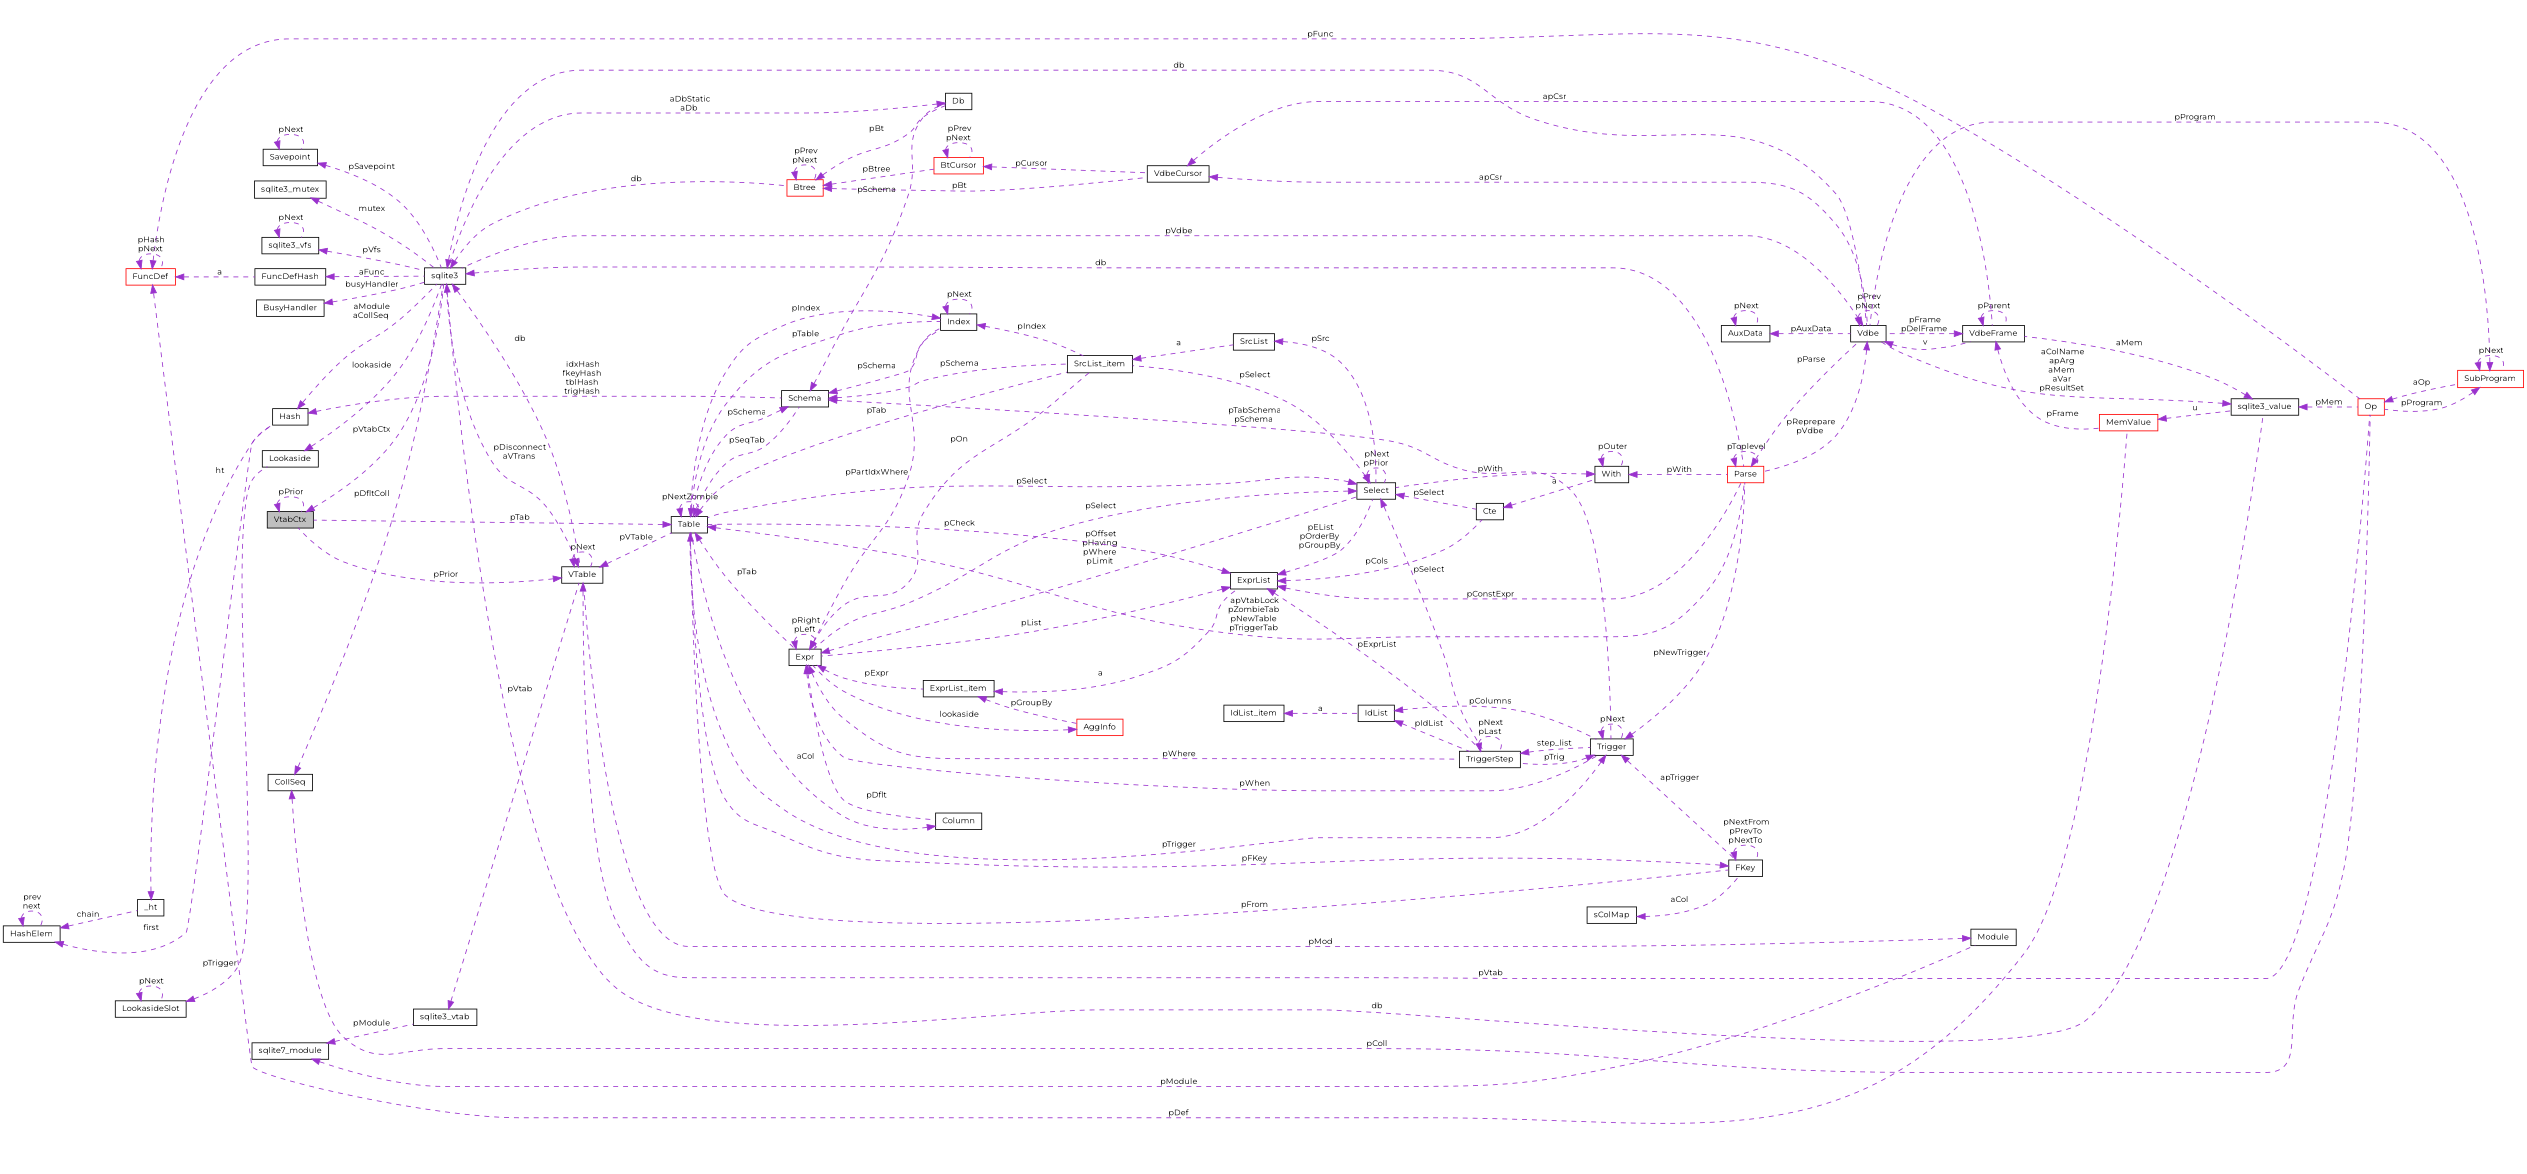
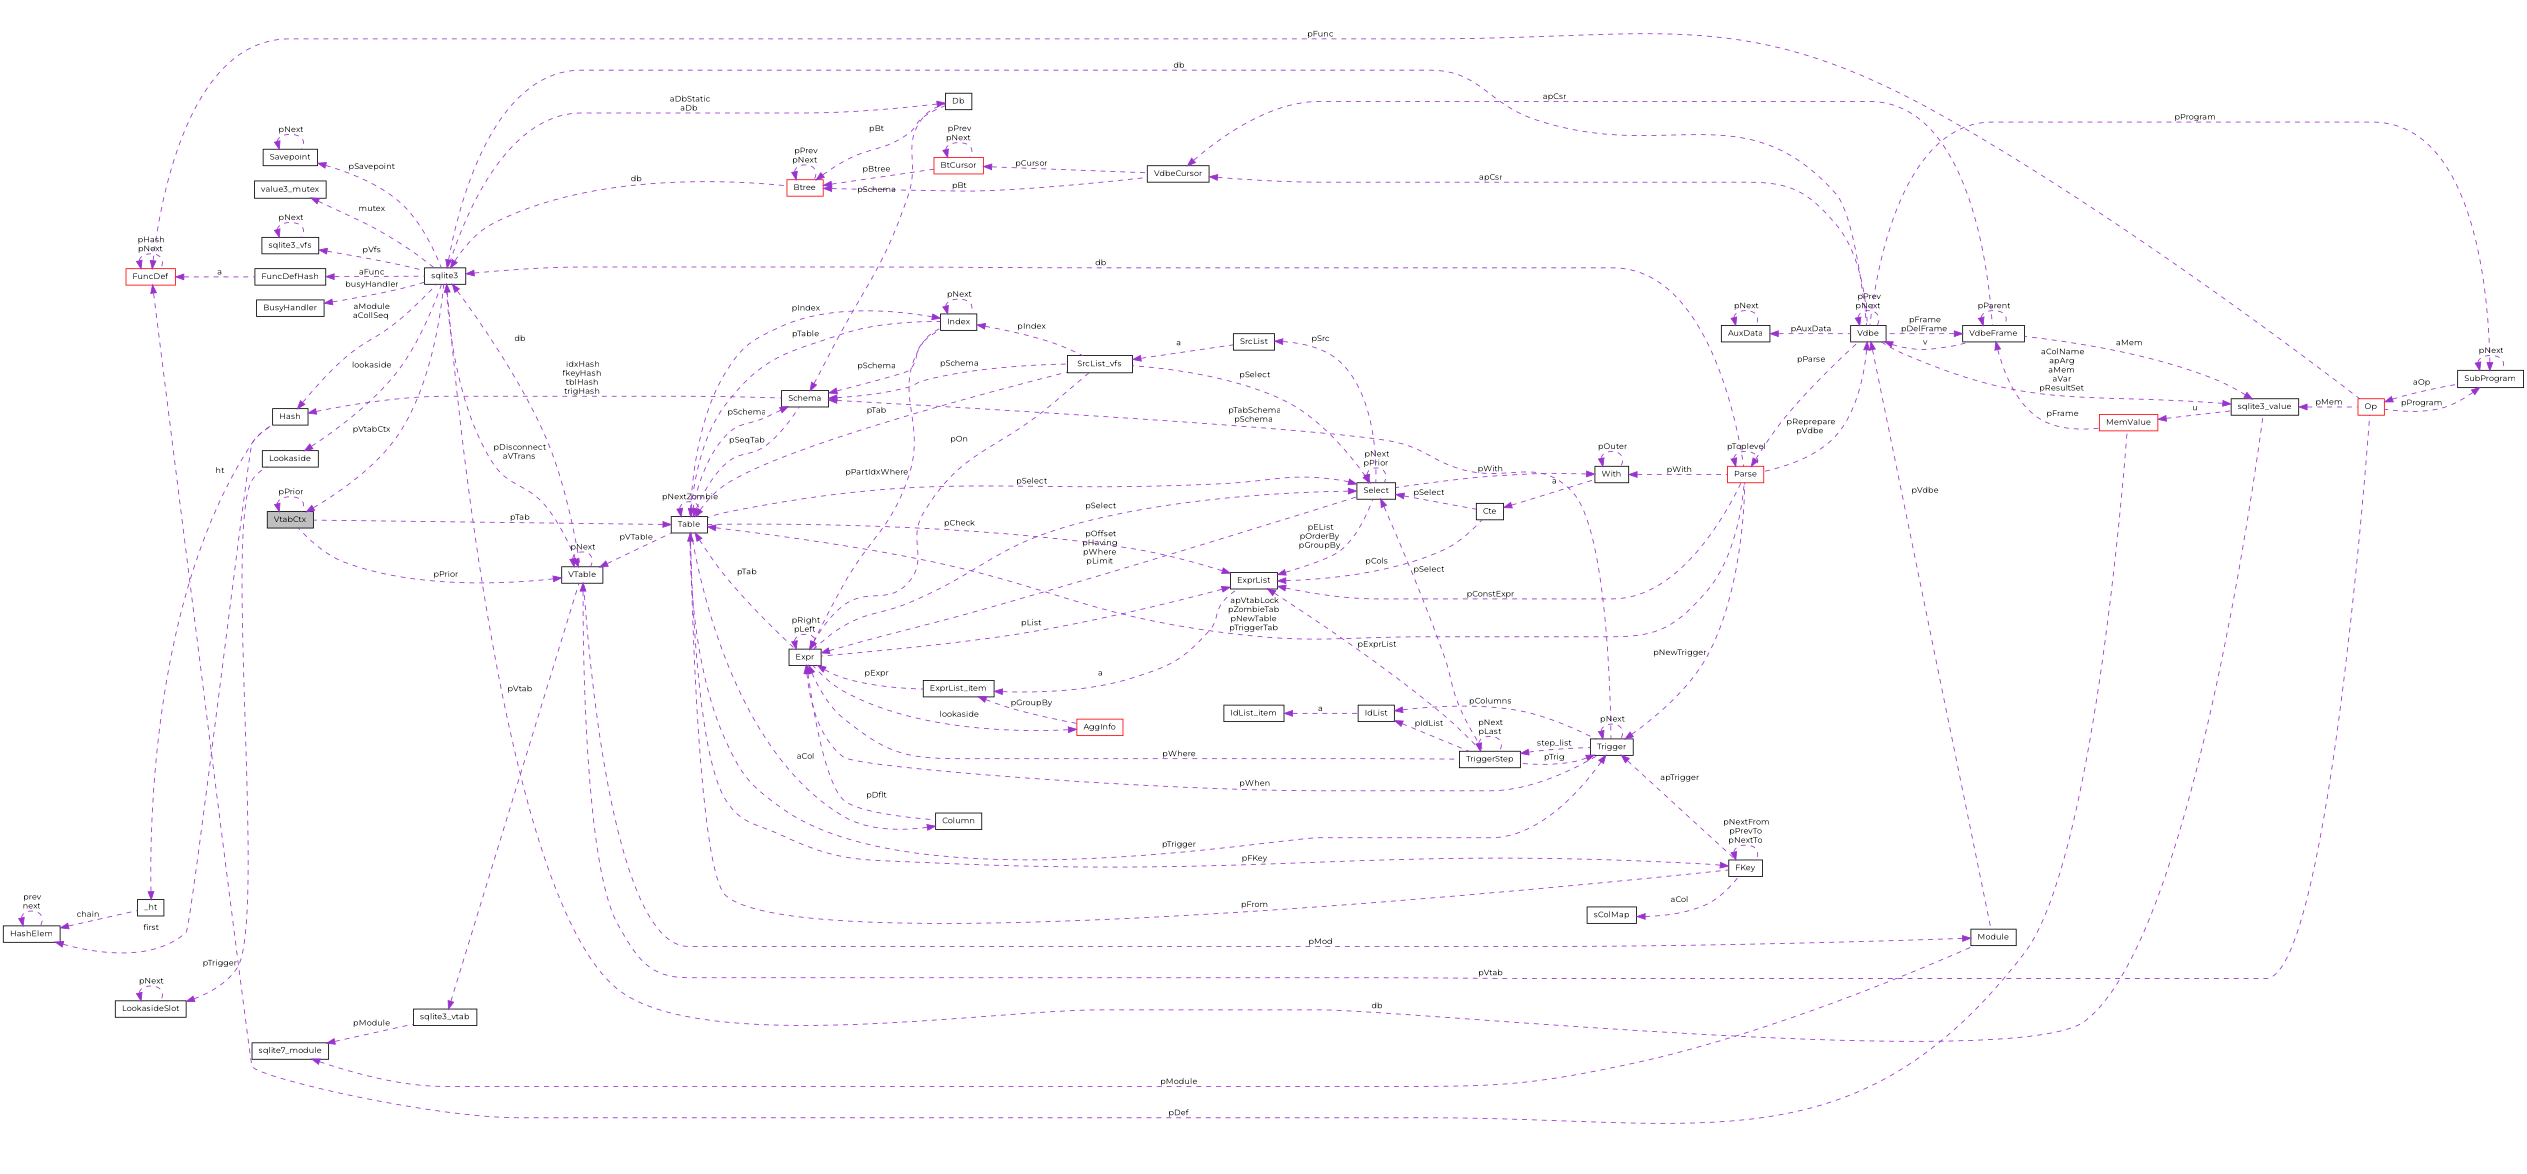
node "sqlite3_mutex": label "sqlite3_mutex" -> "value3_mutex"
edge "sqlite3" -> "Vdbe": now "Module" -> "Vdbe"
node "SrcList_item": label "SrcList_item" -> "SrcList_vfs"
node "SubProgram": color red -> black
node "CollSeq": removed
